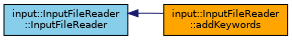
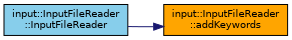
edge "input::InputFileReader ::addKeywords" -> "input::InputFileReader ::InputFileReader": reversed
